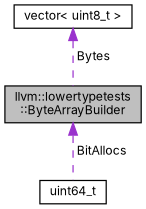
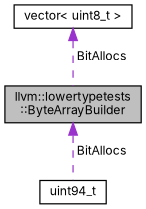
edge "llvm::lowertypetests ::ByteArrayBuilder" -> "vector< uint8_t >": label " Bytes" -> " BitAllocs"
node "uint64_t": label "uint64_t" -> "uint94_t"
